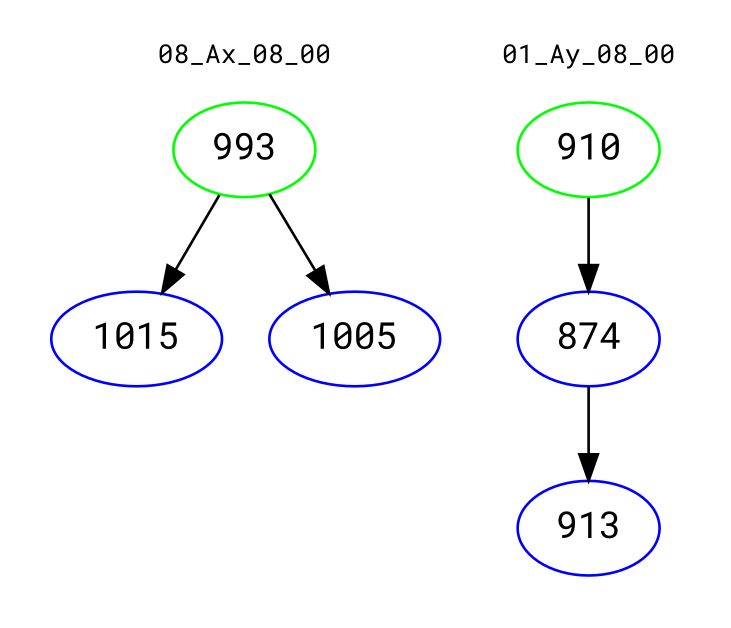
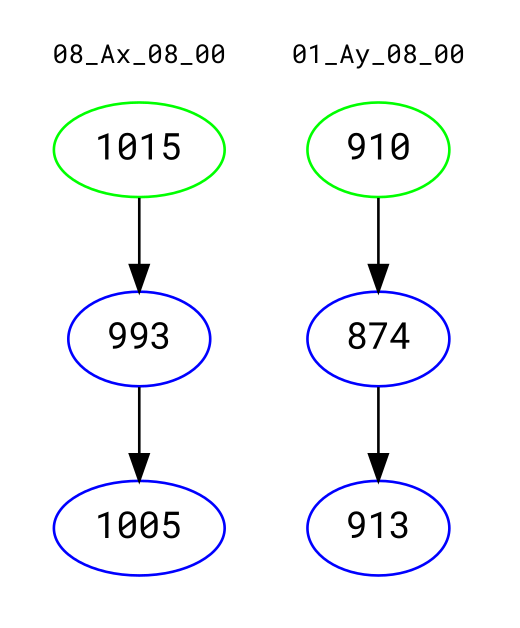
node "993": color green -> blue
edge "993" -> "1015": reversed
node "1015": color blue -> green
